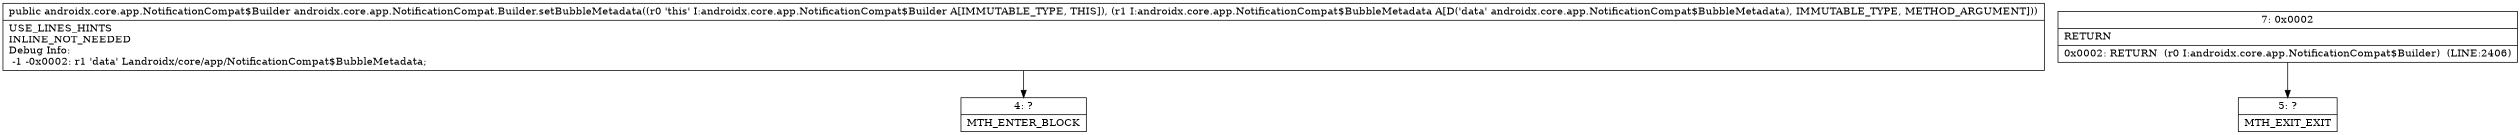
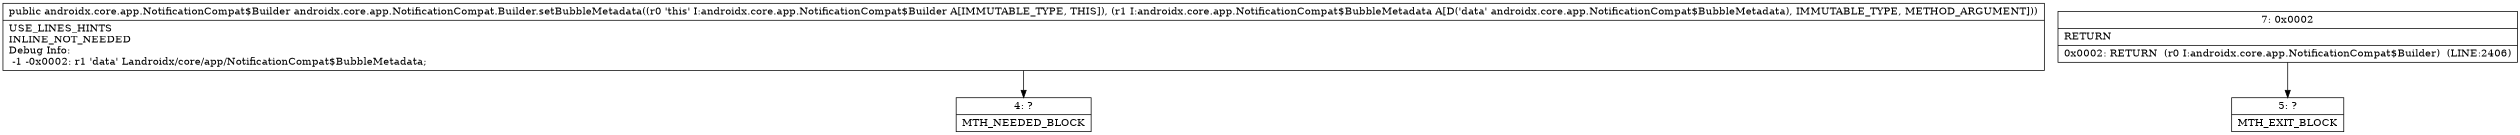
node "4: ?": text "MTH_ENTER_BLOCK" -> "MTH_NEEDED_BLOCK"
node "5: ?": text "MTH_EXIT_EXIT" -> "MTH_EXIT_BLOCK"
